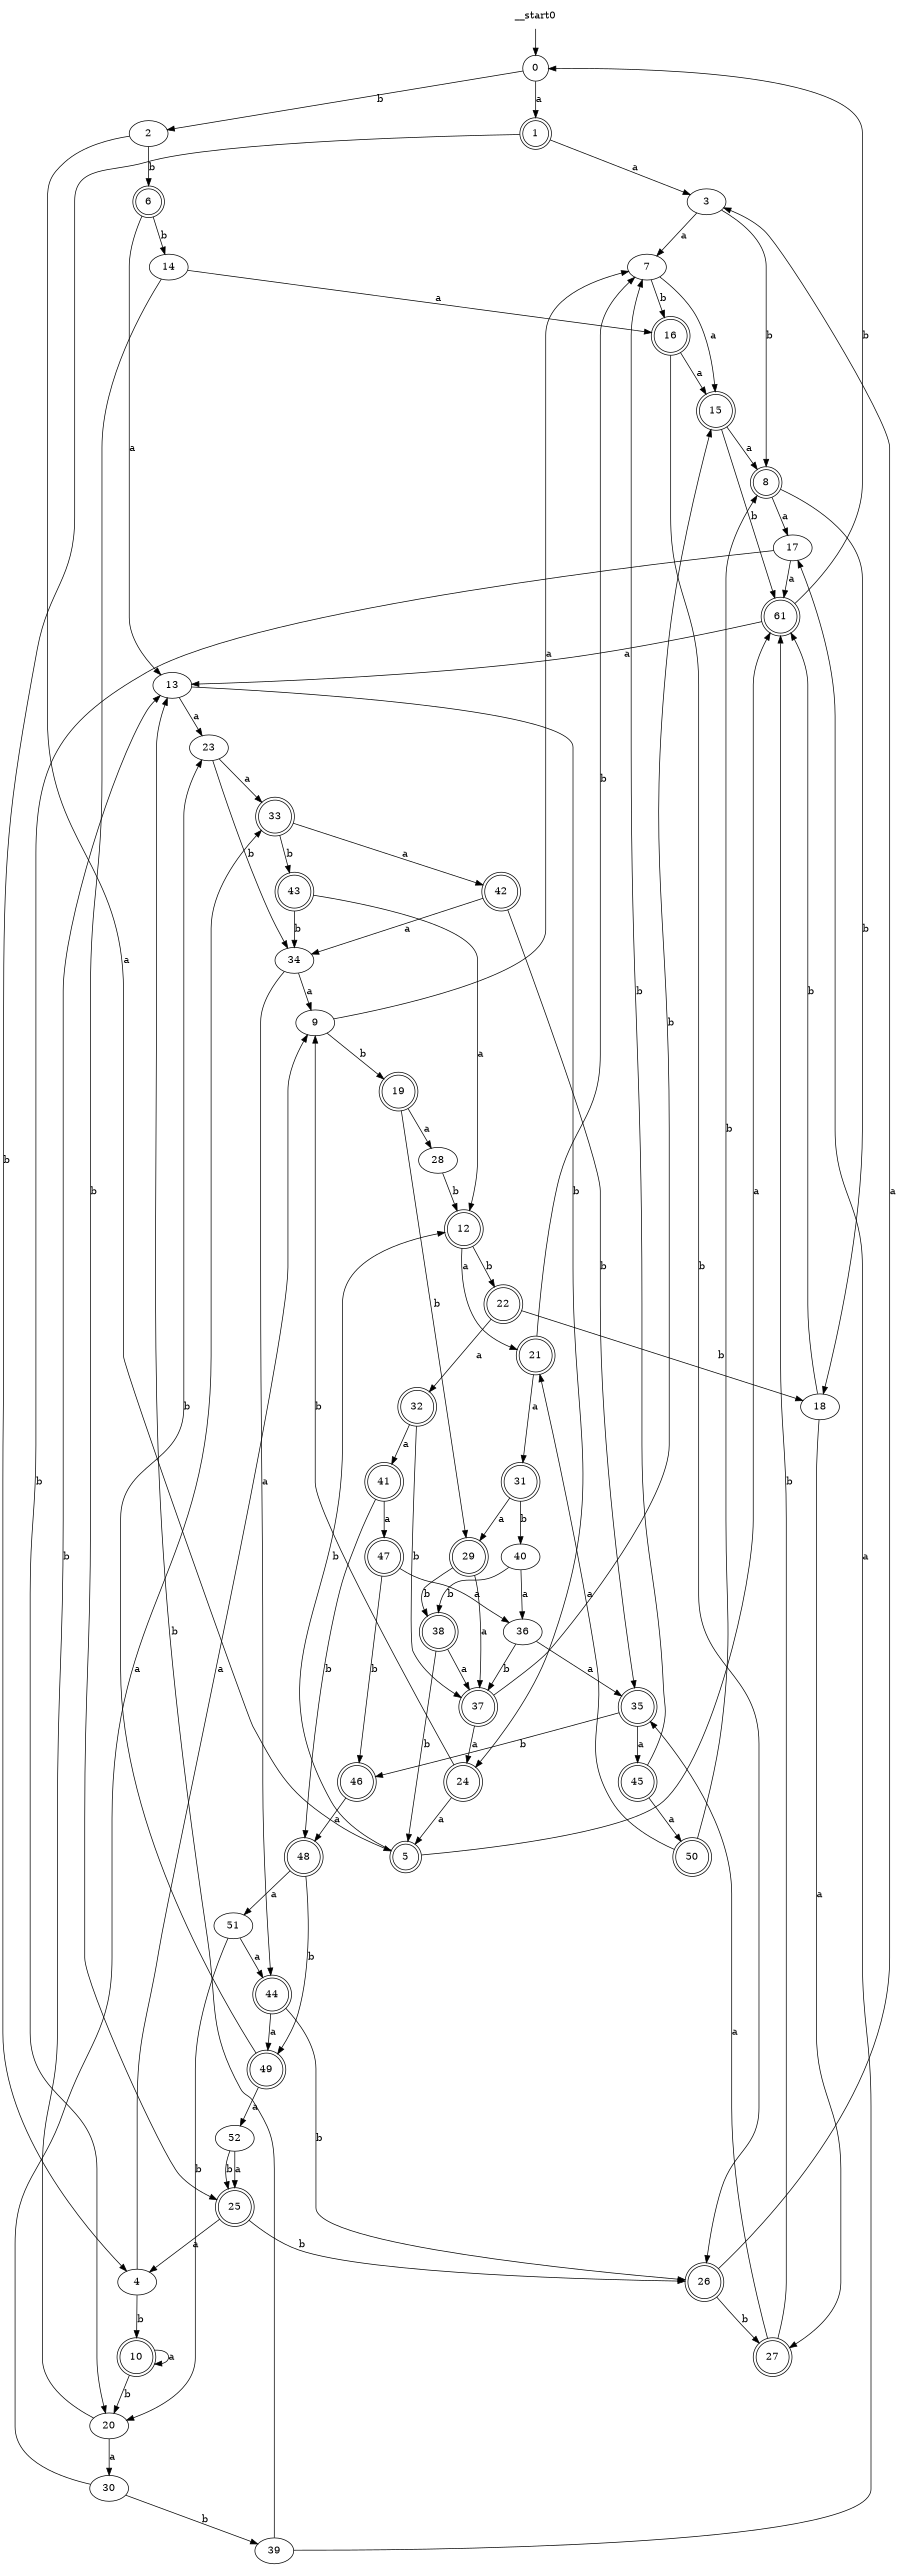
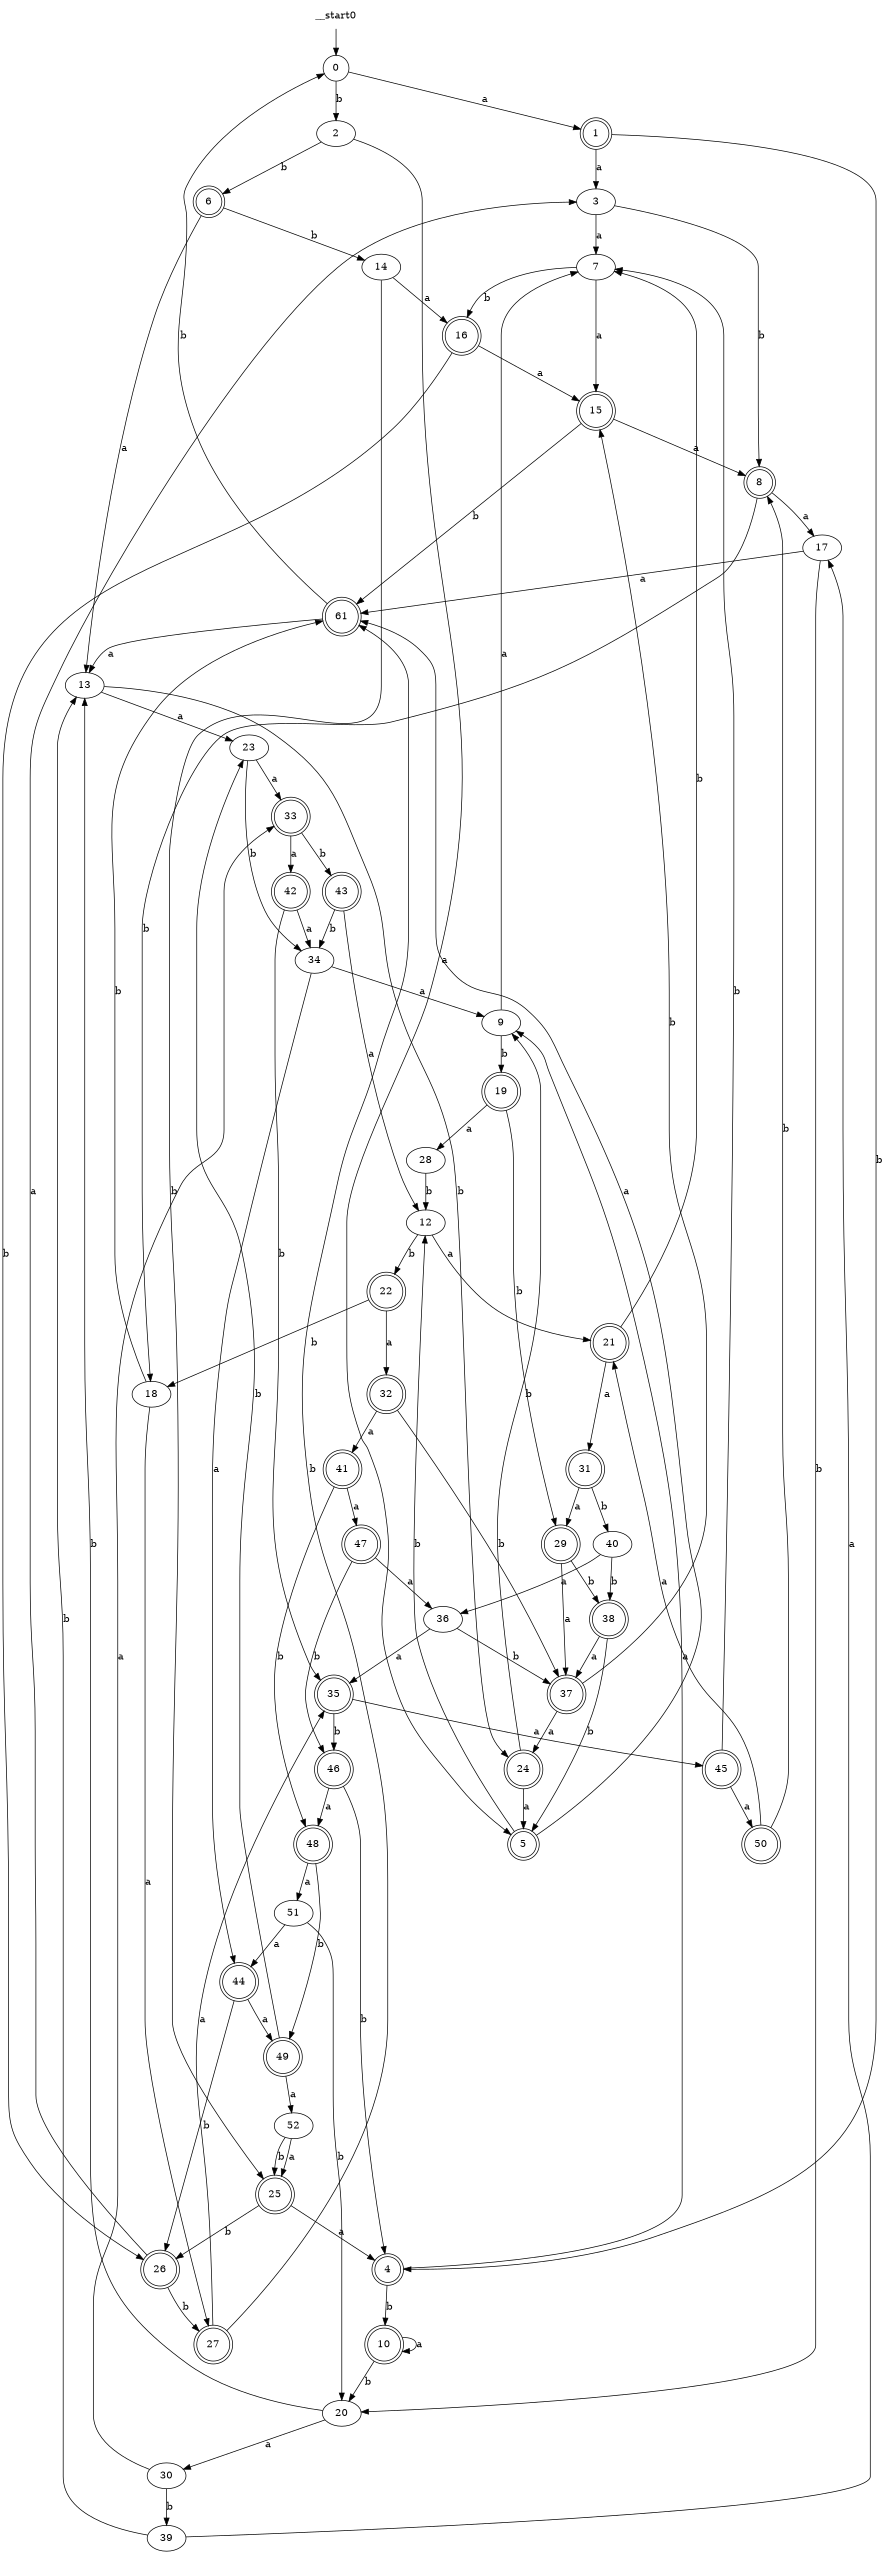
node "12": shape doublecircle -> ellipse
edge "46" -> "4": added, label "b"
node "4": shape ellipse -> doublecircle
